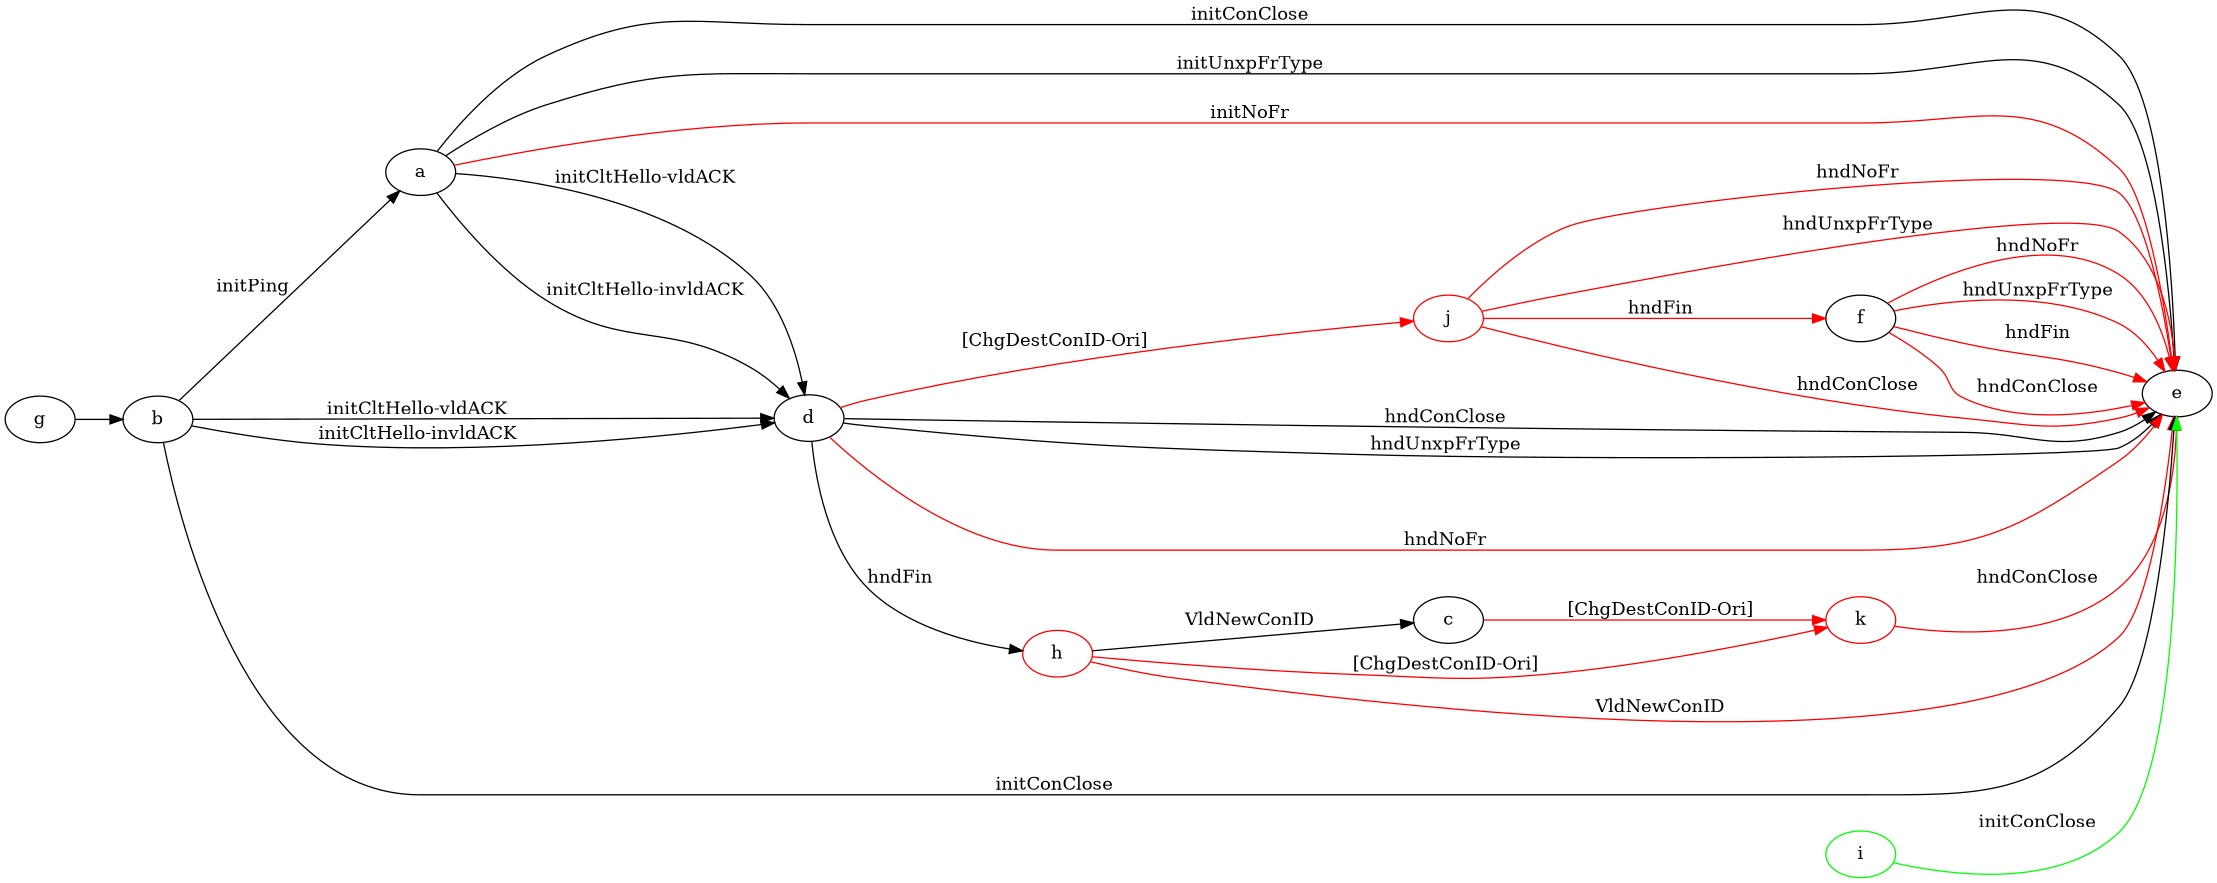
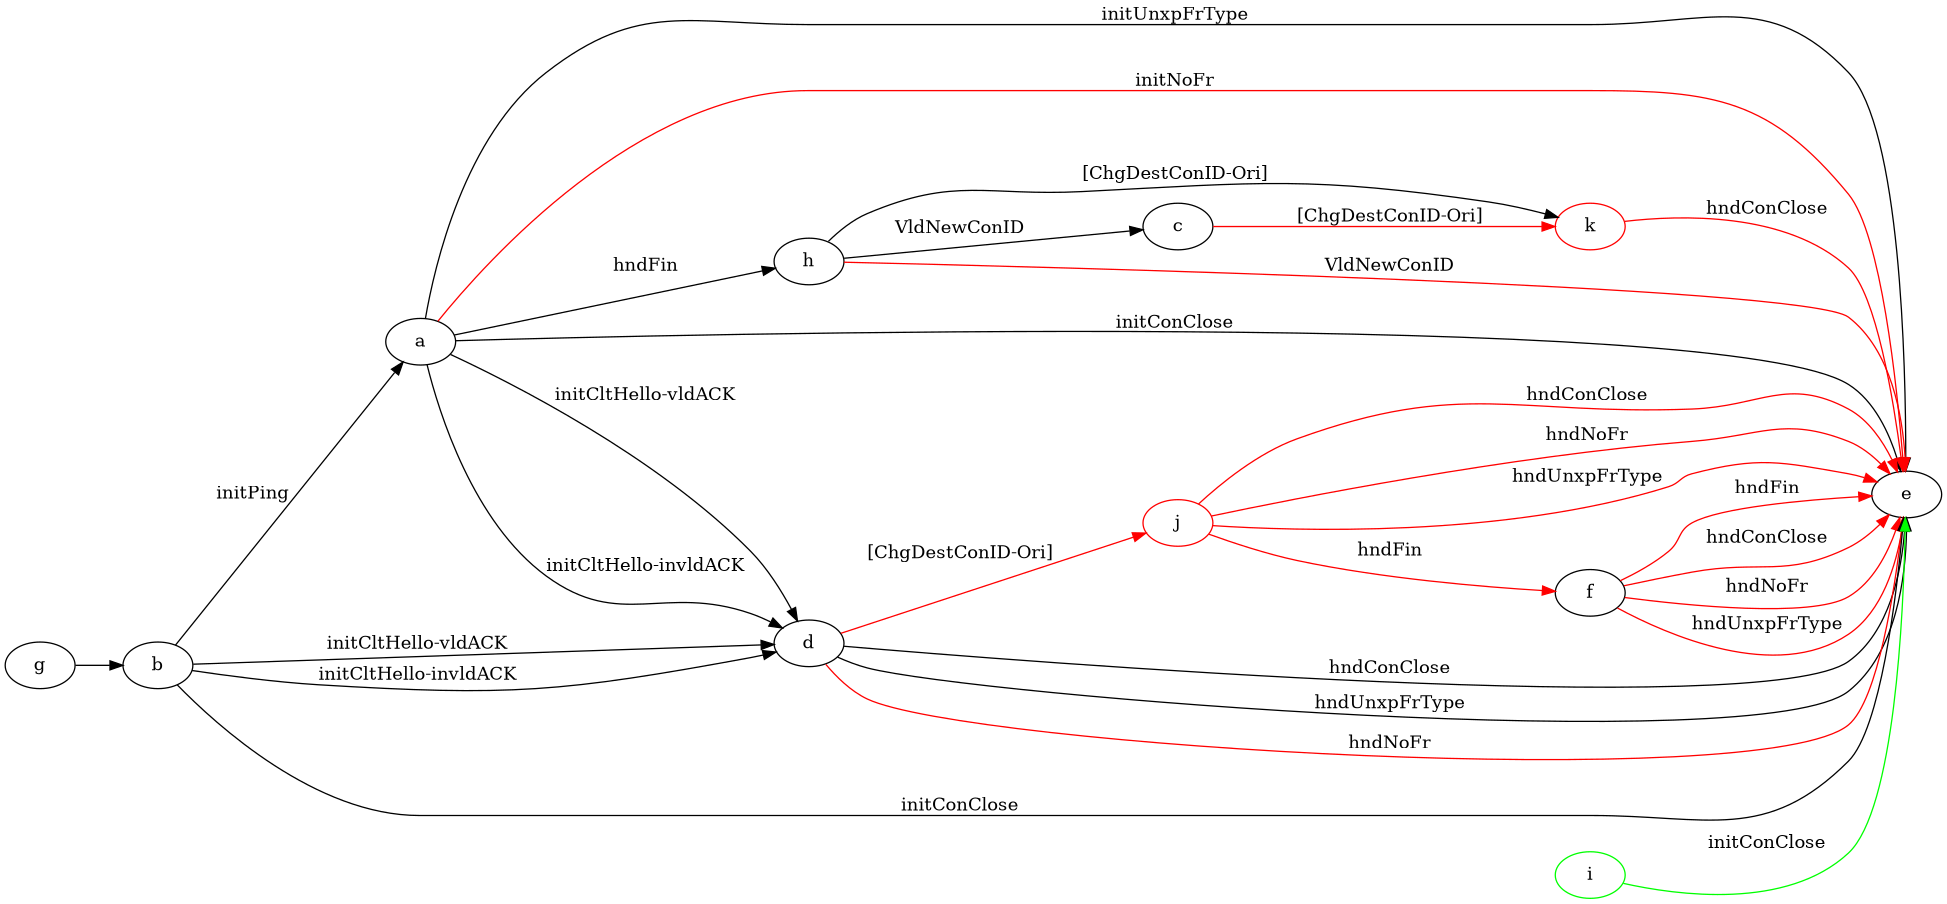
edge "d" -> "h": now "a" -> "h"
node "h": color red -> black
edge "h" -> "k": color red -> black
